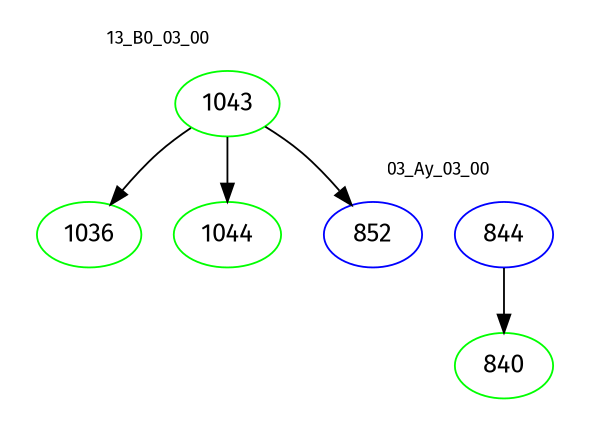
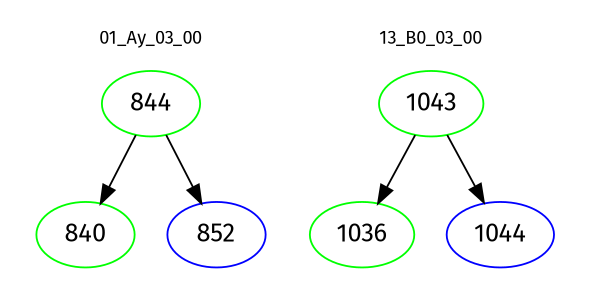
cluster "03_Ay_03_00": label "03_Ay_03_00" -> "01_Ay_03_00"
edge "1043" -> "852": now "844" -> "852"
node "1044": color green -> blue
node "844": color blue -> green
